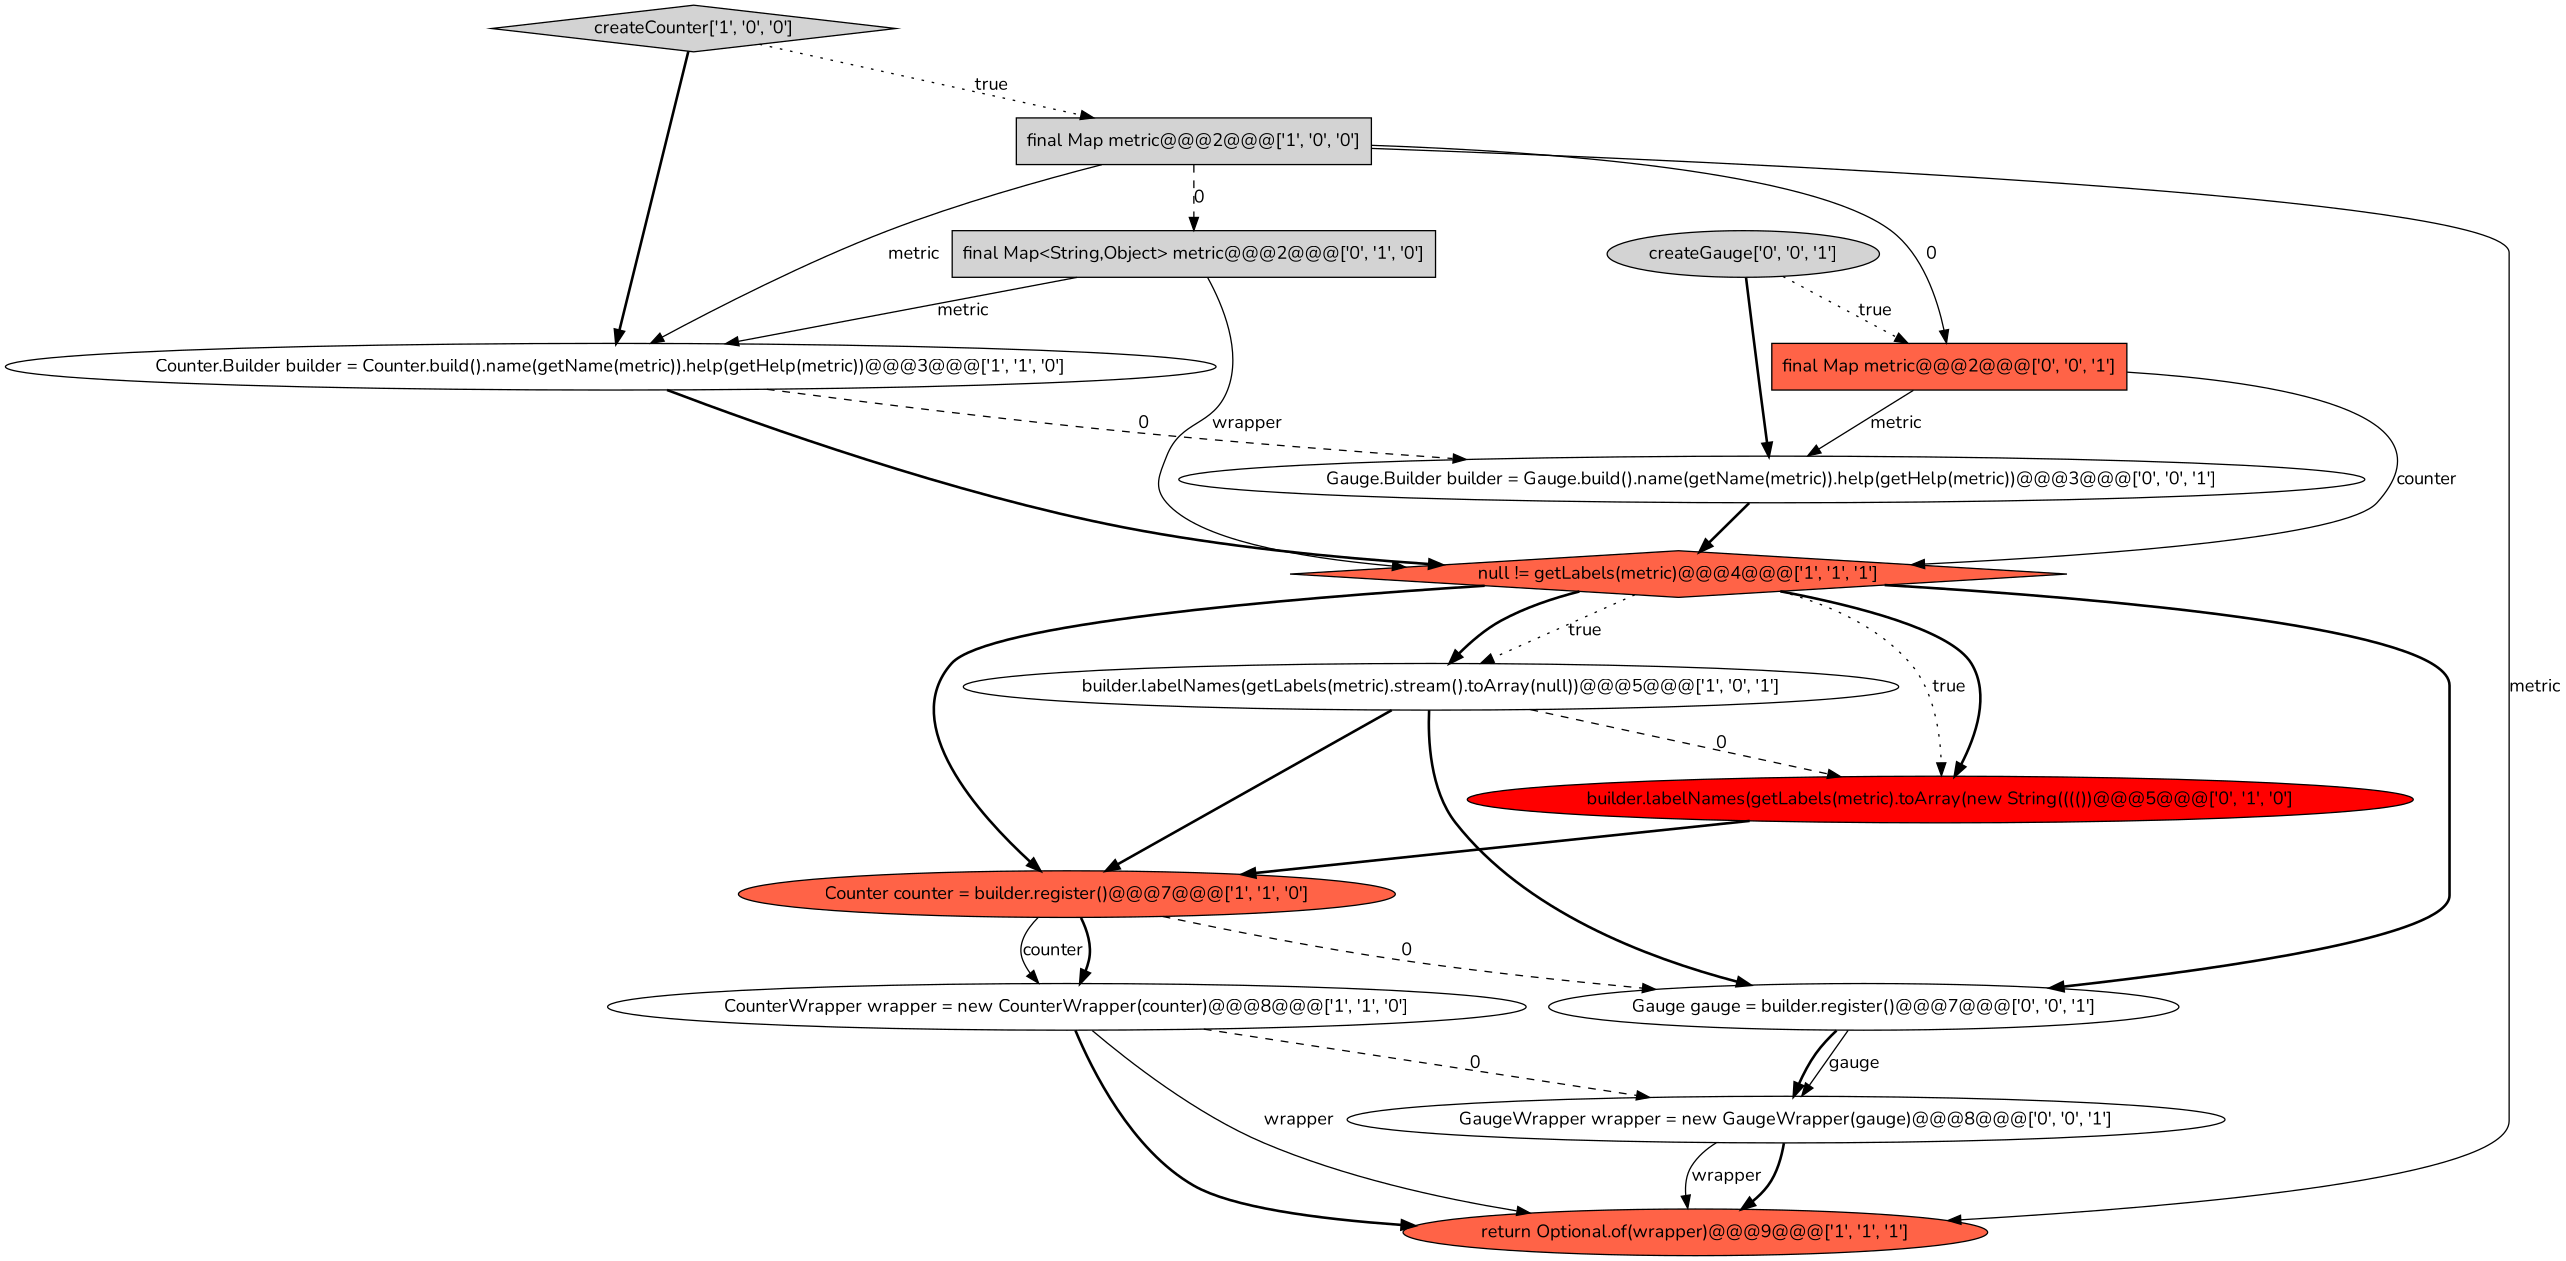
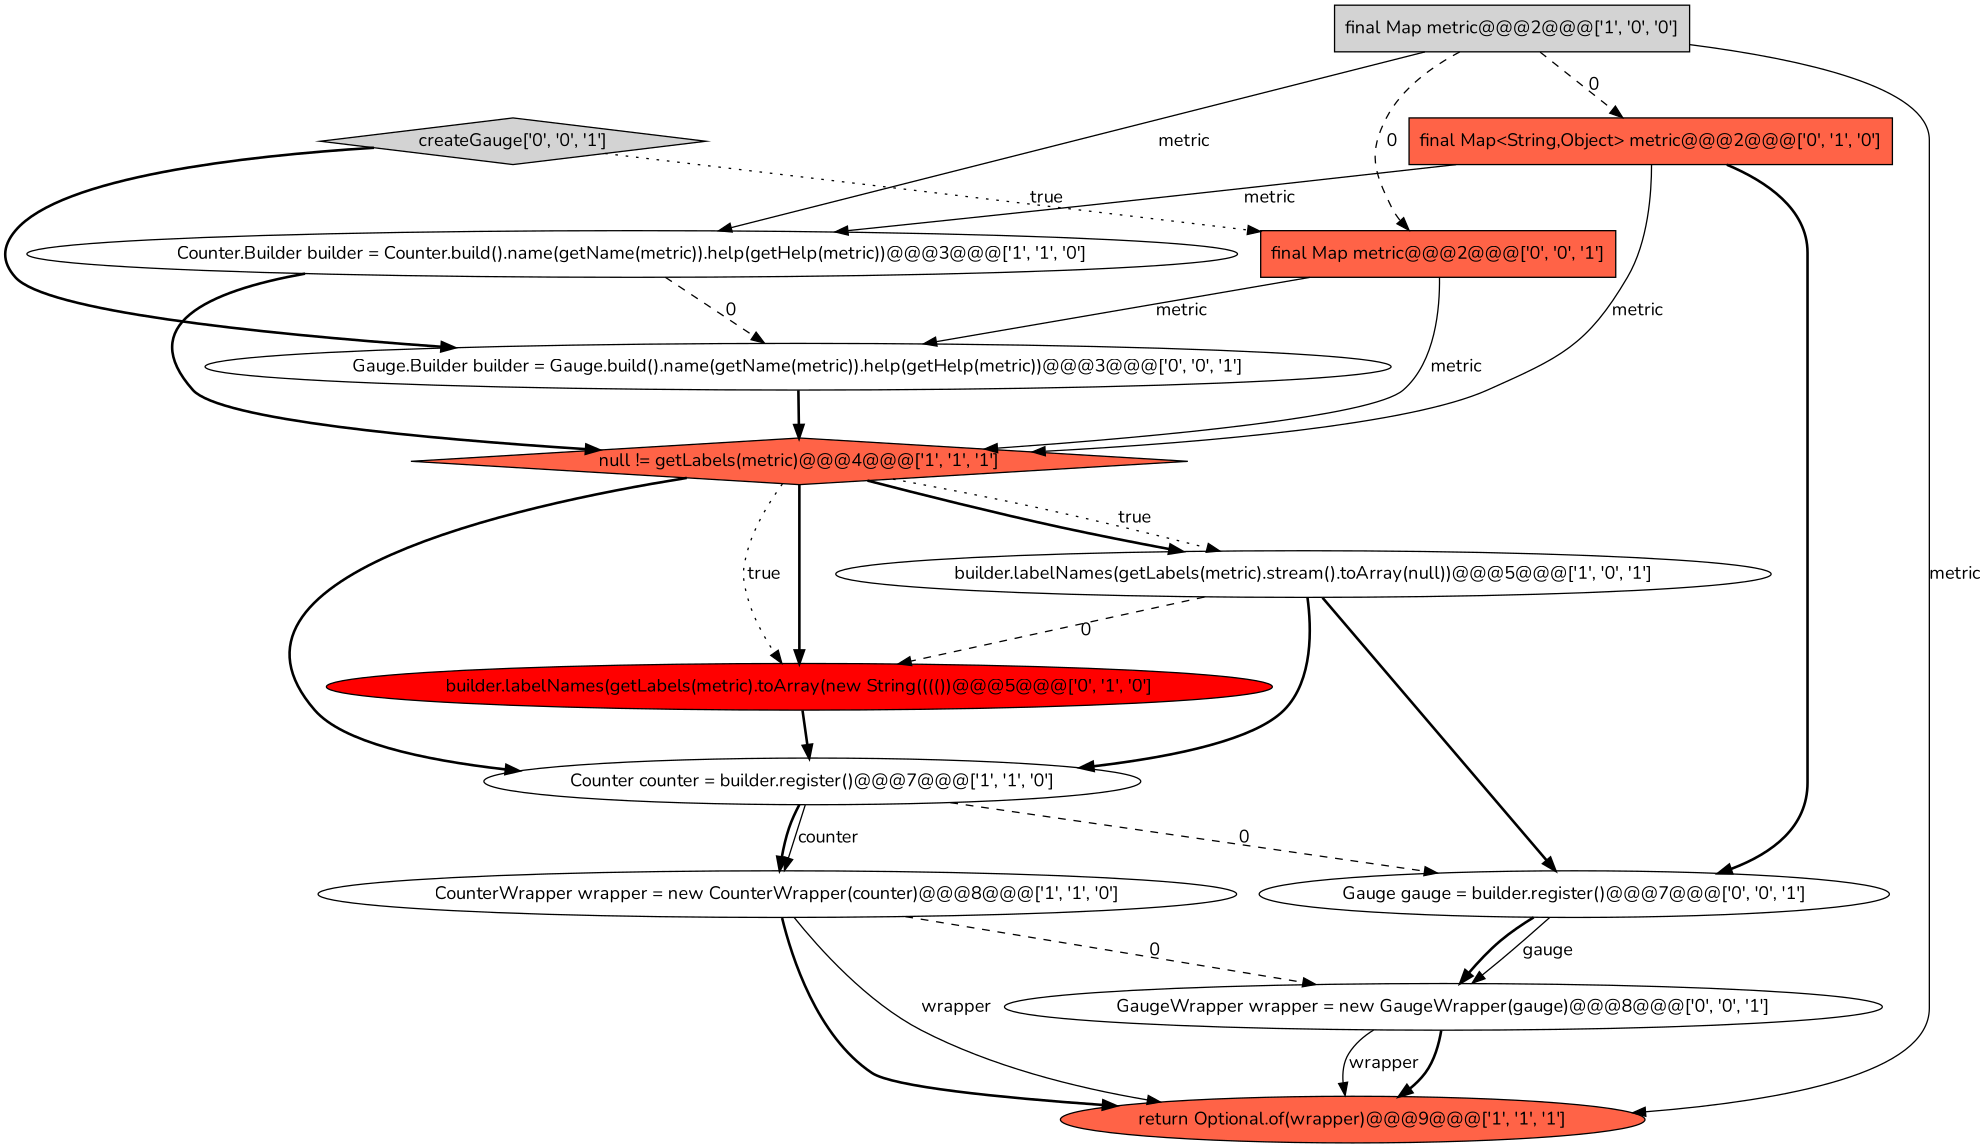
node "createCounter['1', '0', '0']": removed
edge "final Map metric@@@2@@@['1', '0', '0']" -> "final Map metric@@@2@@@['0', '0', '1']": style solid -> dashed
node "final Map<String,Object> metric@@@2@@@['0', '1', '0']": fillcolor lightgray -> tomato
node "createGauge['0', '0', '1']": shape ellipse -> diamond
edge "final Map<String,Object> metric@@@2@@@['0', '1', '0']" -> "null != getLabels(metric)@@@4@@@['1', '1', '1']": label "wrapper" -> "metric"
edge "final Map metric@@@2@@@['0', '0', '1']" -> "null != getLabels(metric)@@@4@@@['1', '1', '1']": label "counter" -> "metric"
edge "null != getLabels(metric)@@@4@@@['1', '1', '1']" -> "Gauge gauge = builder.register()@@@7@@@['0', '0', '1']": now "final Map<String,Object> metric@@@2@@@['0', '1', '0']" -> "Gauge gauge = builder.register()@@@7@@@['0', '0', '1']"
node "Counter counter = builder.register()@@@7@@@['1', '1', '0']": fillcolor tomato -> white
